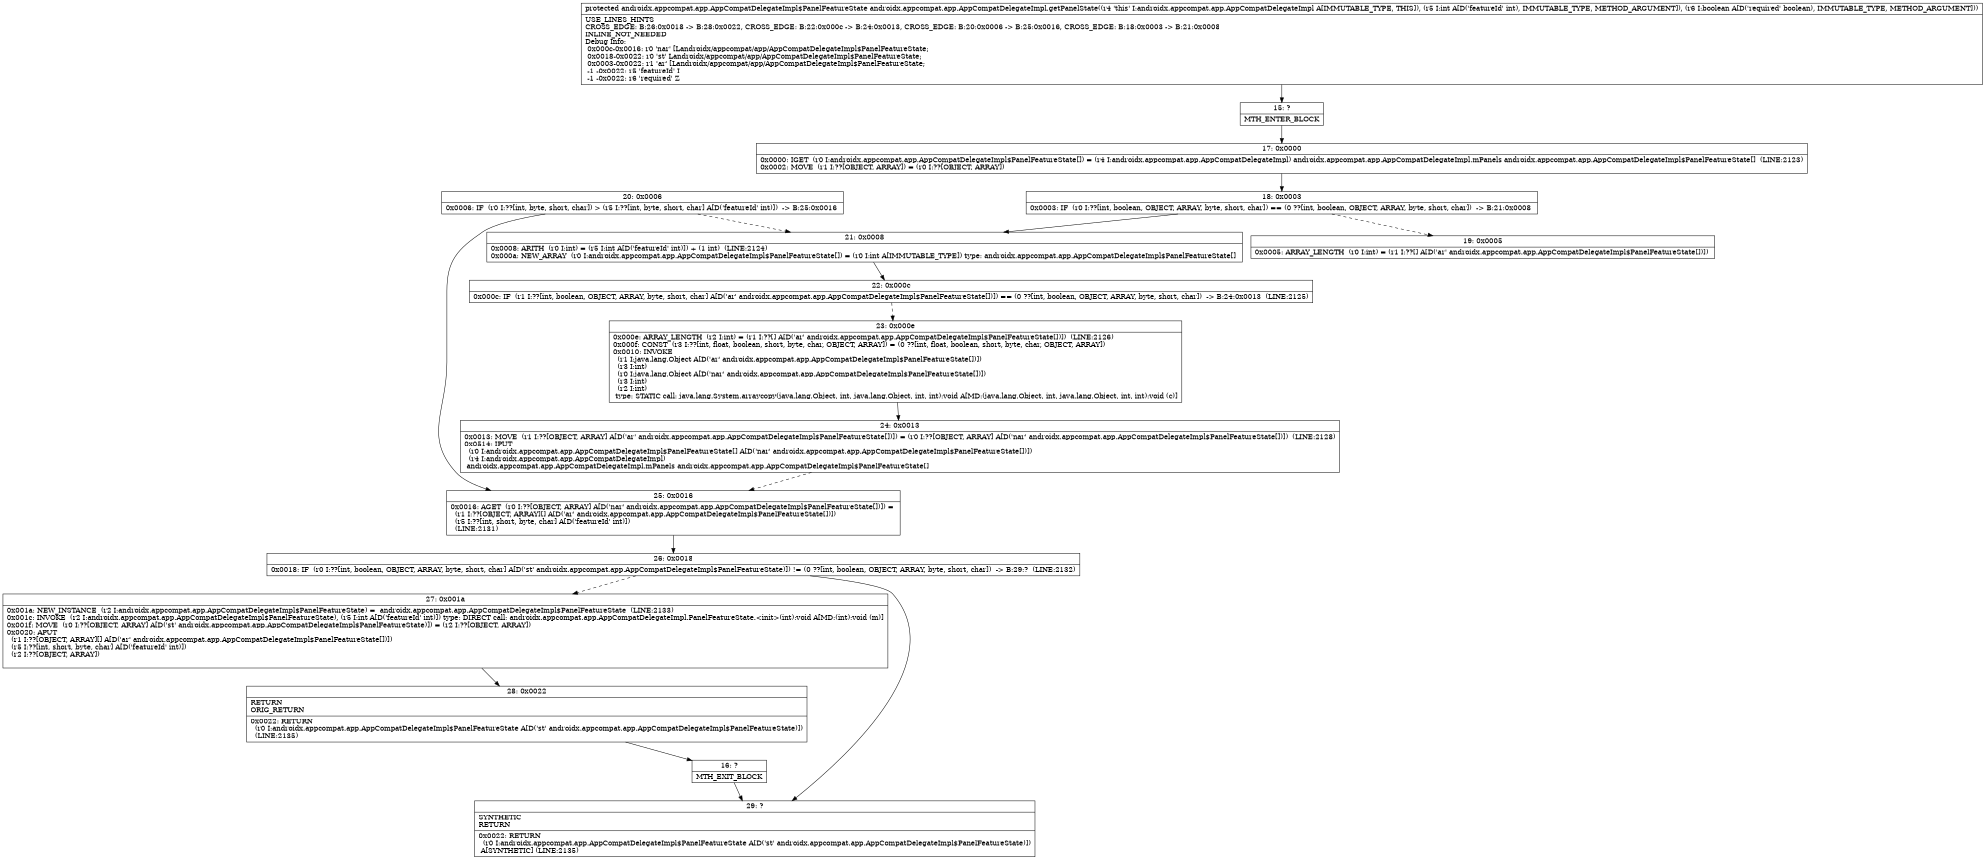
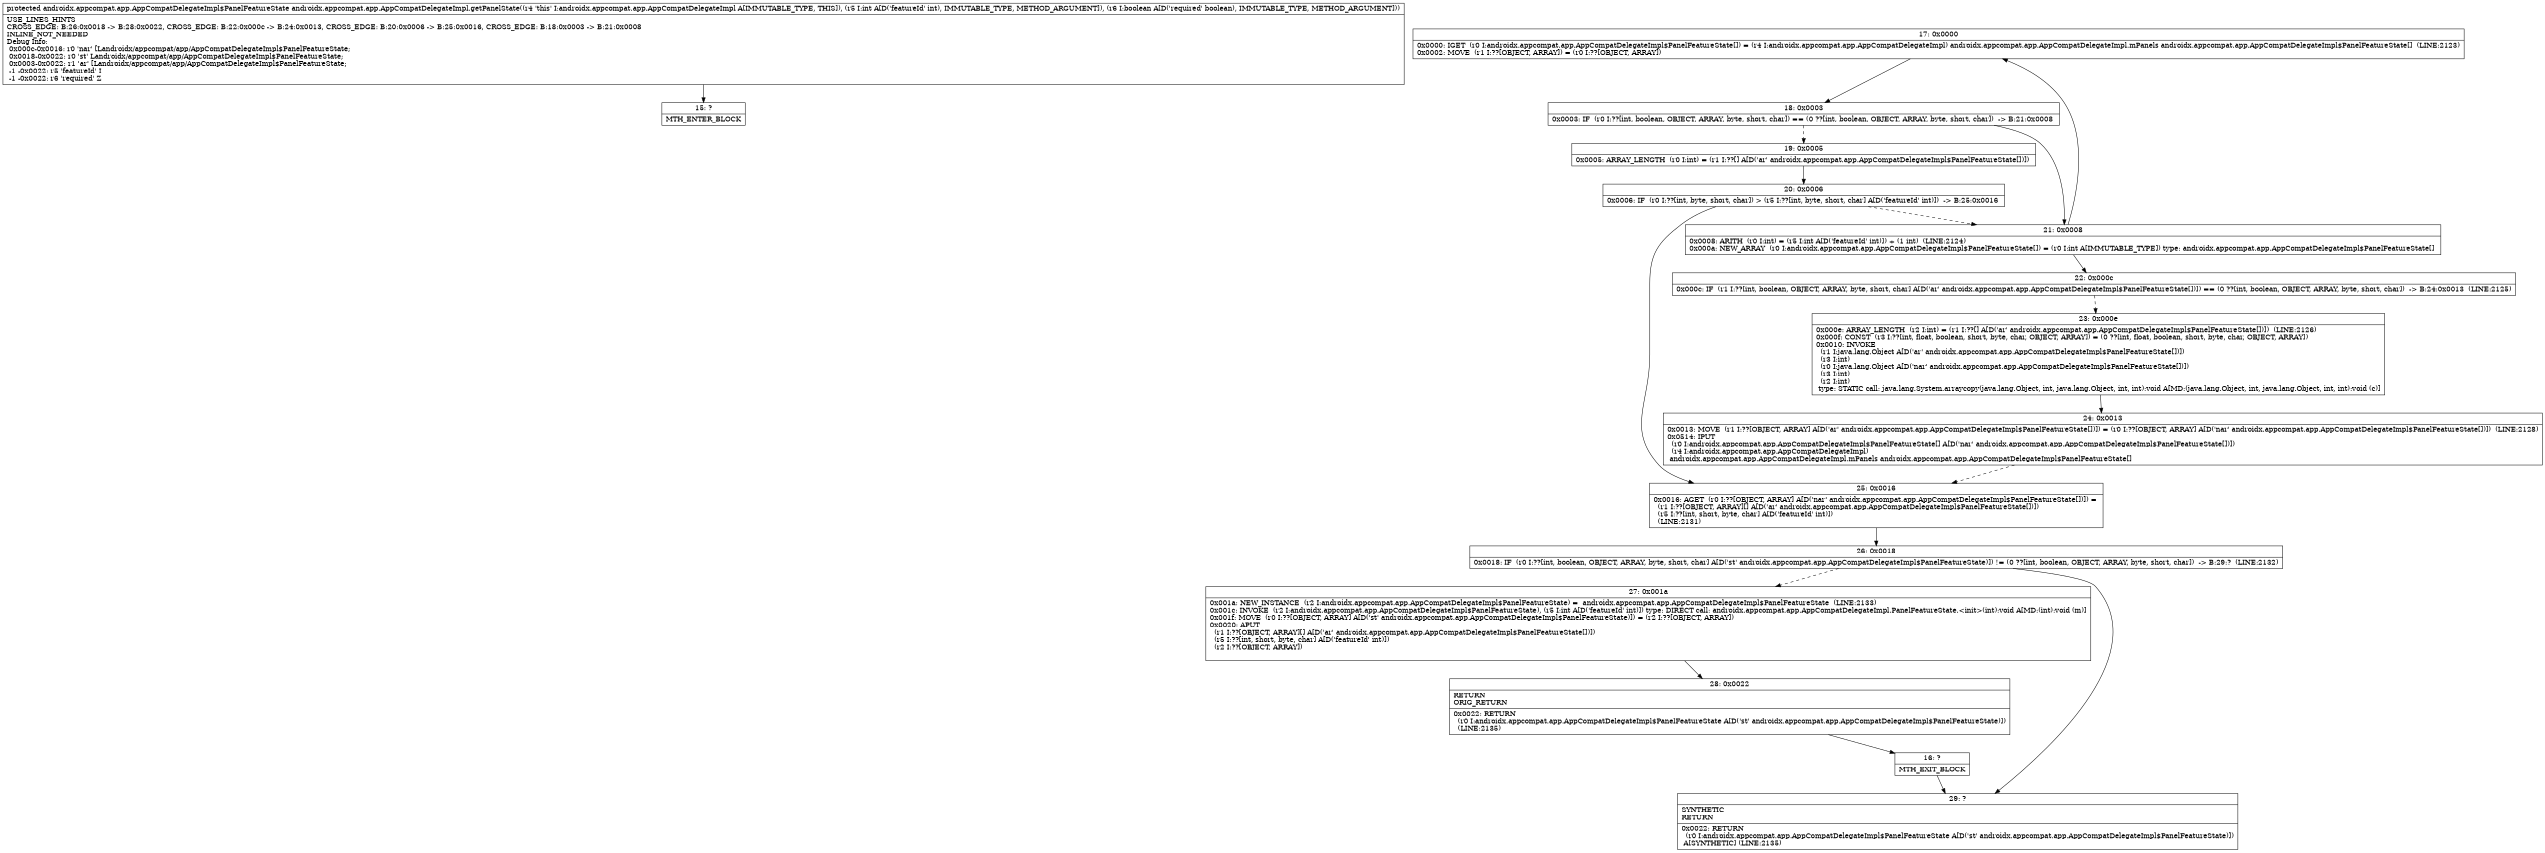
edge "15: ?" -> "17: 0x0000": now "21: 0x0008" -> "17: 0x0000"
edge "19: 0x0005" -> "20: 0x0006": added
